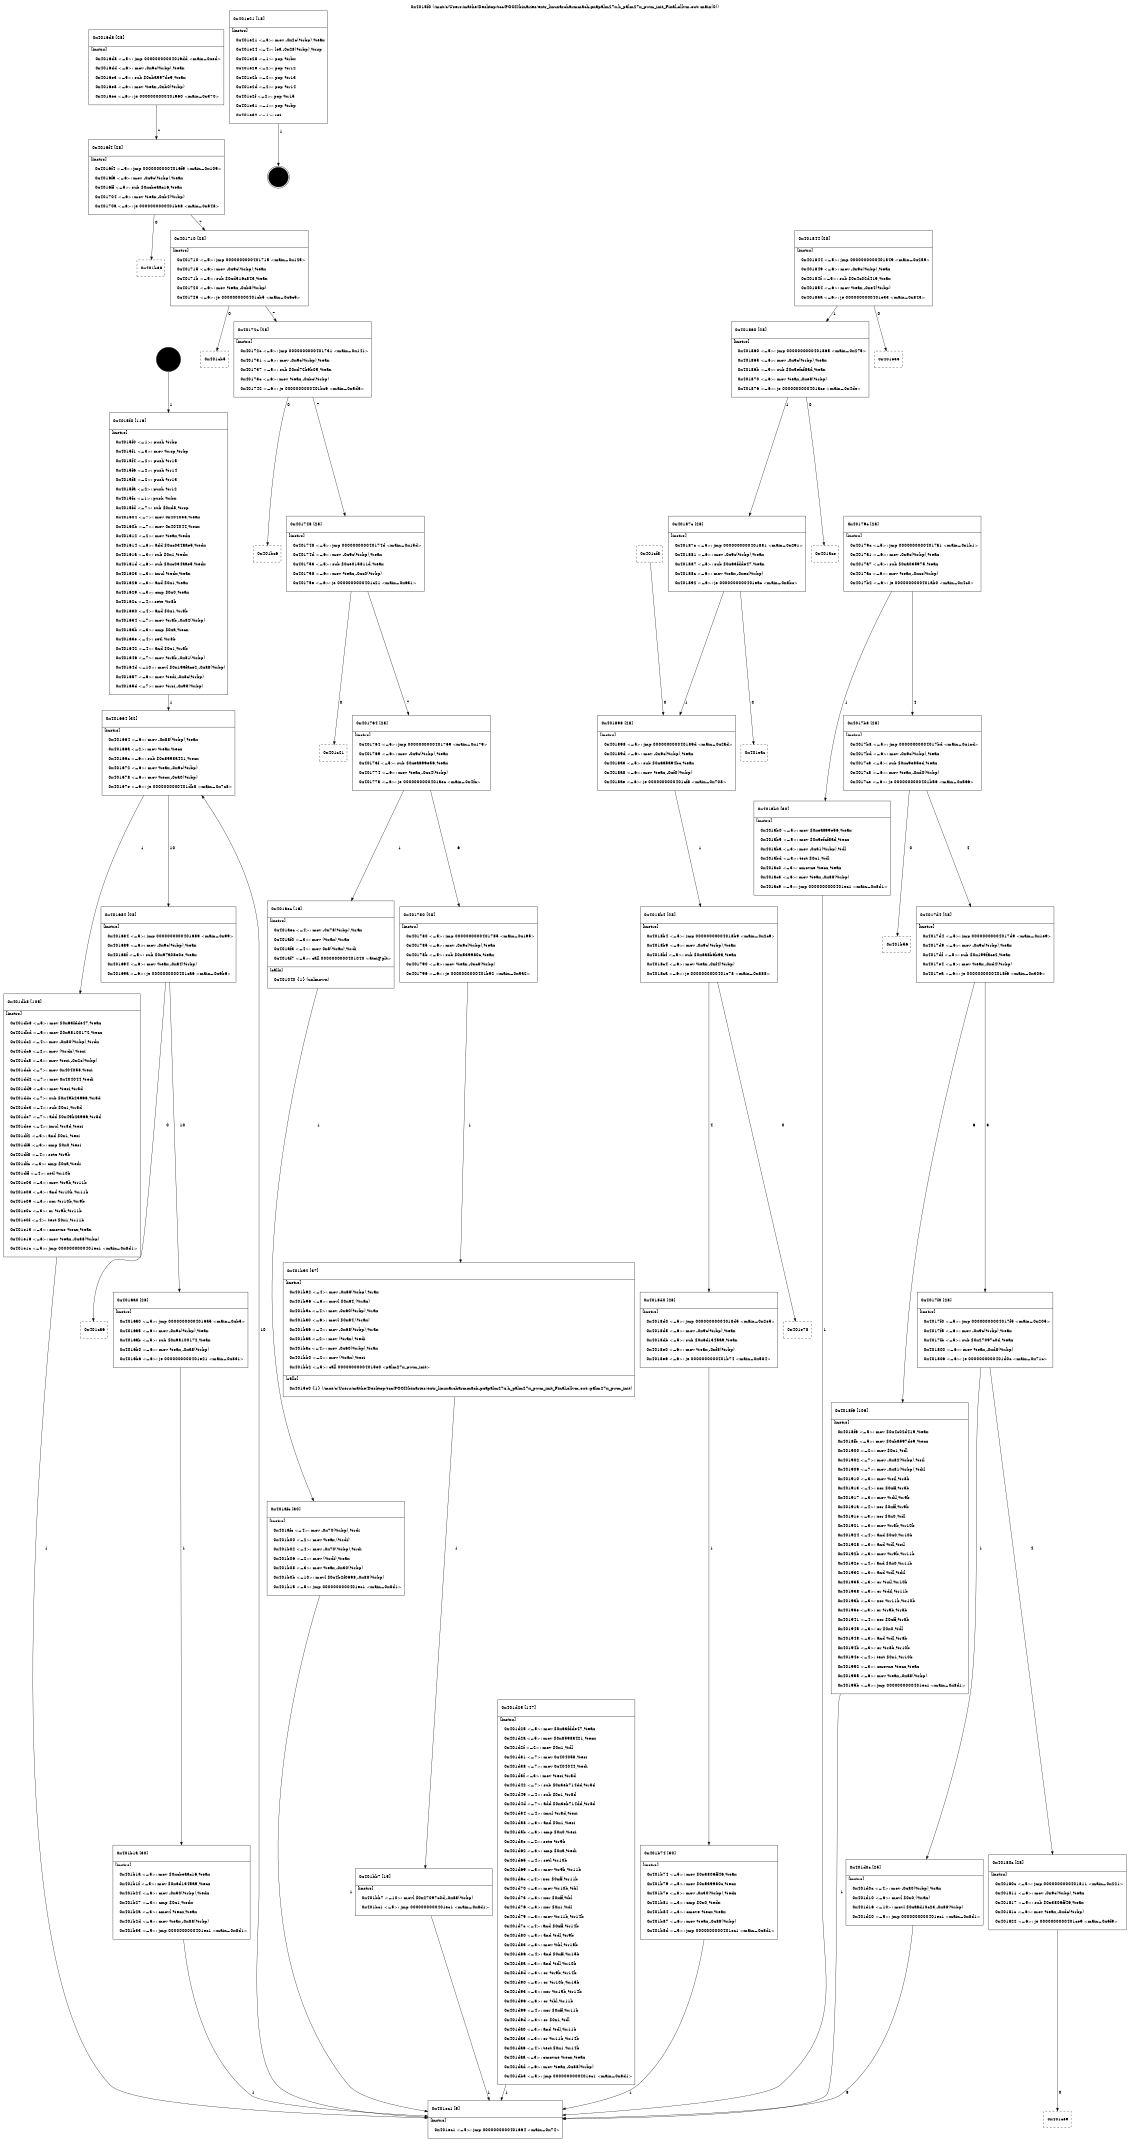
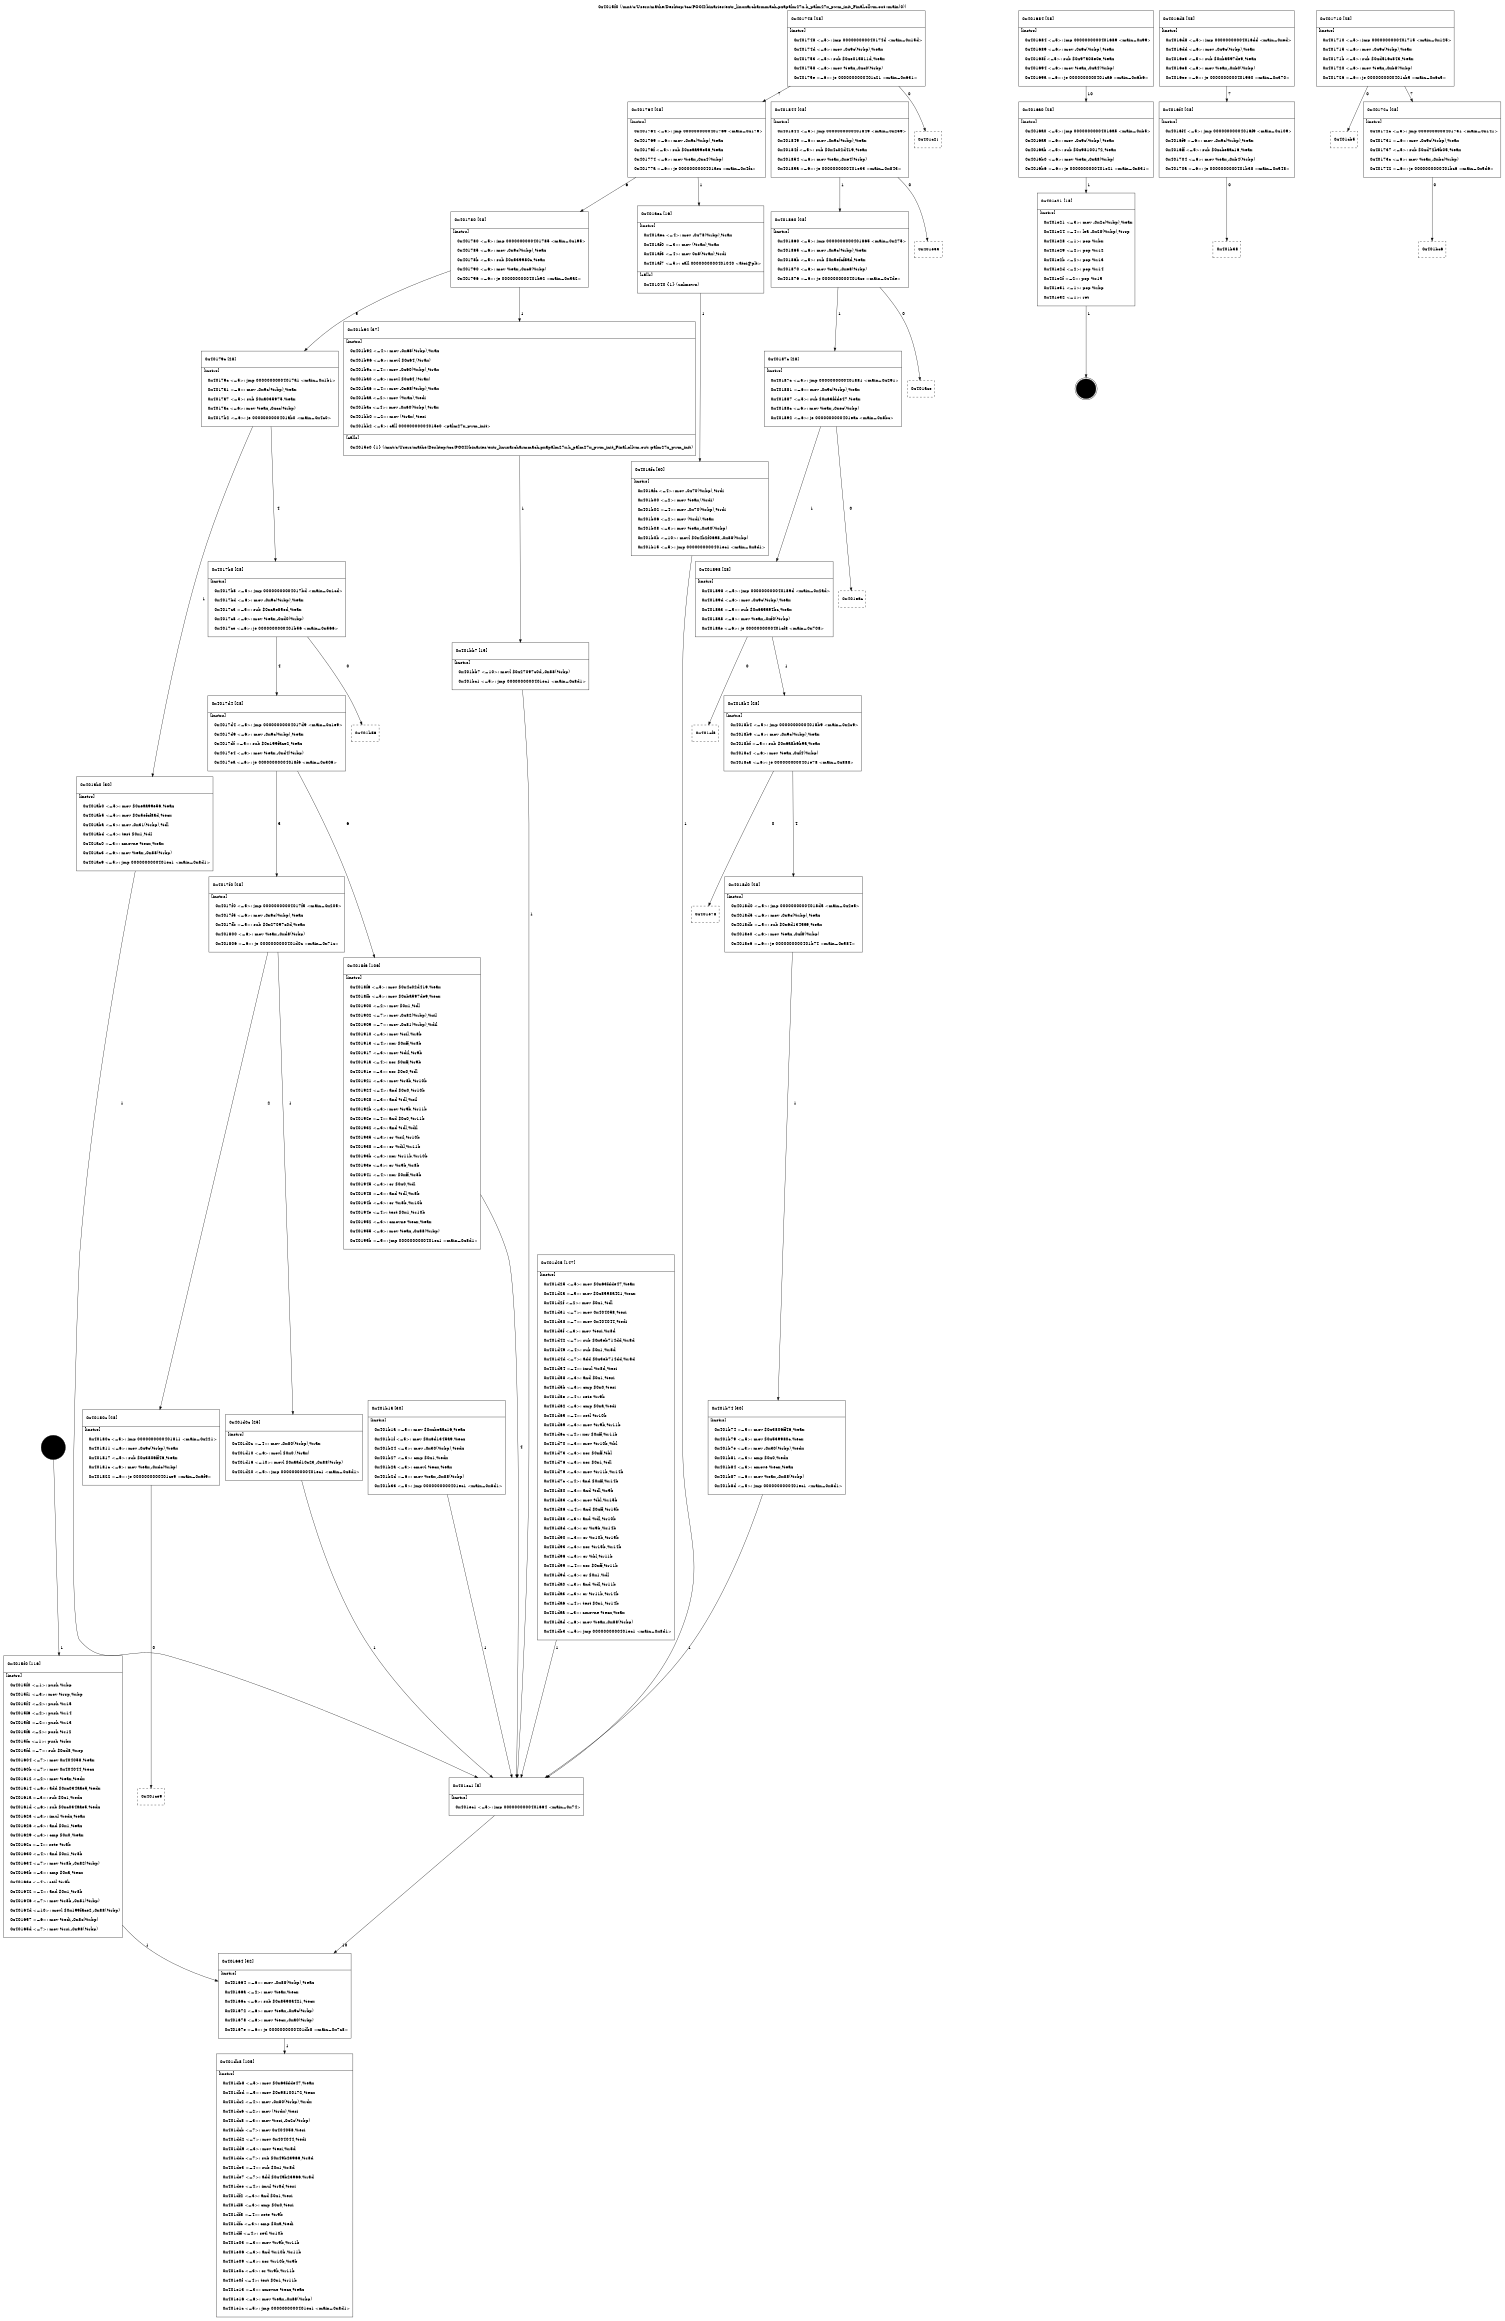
edge "0x4016f4 [28]" -> "0x401710 [28]": removed, label "7"
edge "0x401780 [28]" -> "0x40179c [28]": added, label "5"
edge "0x40172c [28]" -> "0x401748 [28]": removed, label "7"
edge "0x401cf8" -> "0x401898 [28]": reversed
edge "0x401664 [32]" -> "0x401684 [28]": removed, label "10"
node "0x401ca6": removed
edge "0x4016a0 [28]" -> "0x401b1a [30]": now "0x4016a0 [28]" -> "0x401e21 [18]"
edge "0x401db8 [105]" -> "0x401ec1 [5]": removed, label "1"
edge "0x4018f6 [106]" -> "0x401ec1 [5]": label " 1" -> " 4"
edge "0x401d0c [25]" -> "0x401ec1 [5]": label " 8" -> " 1"
